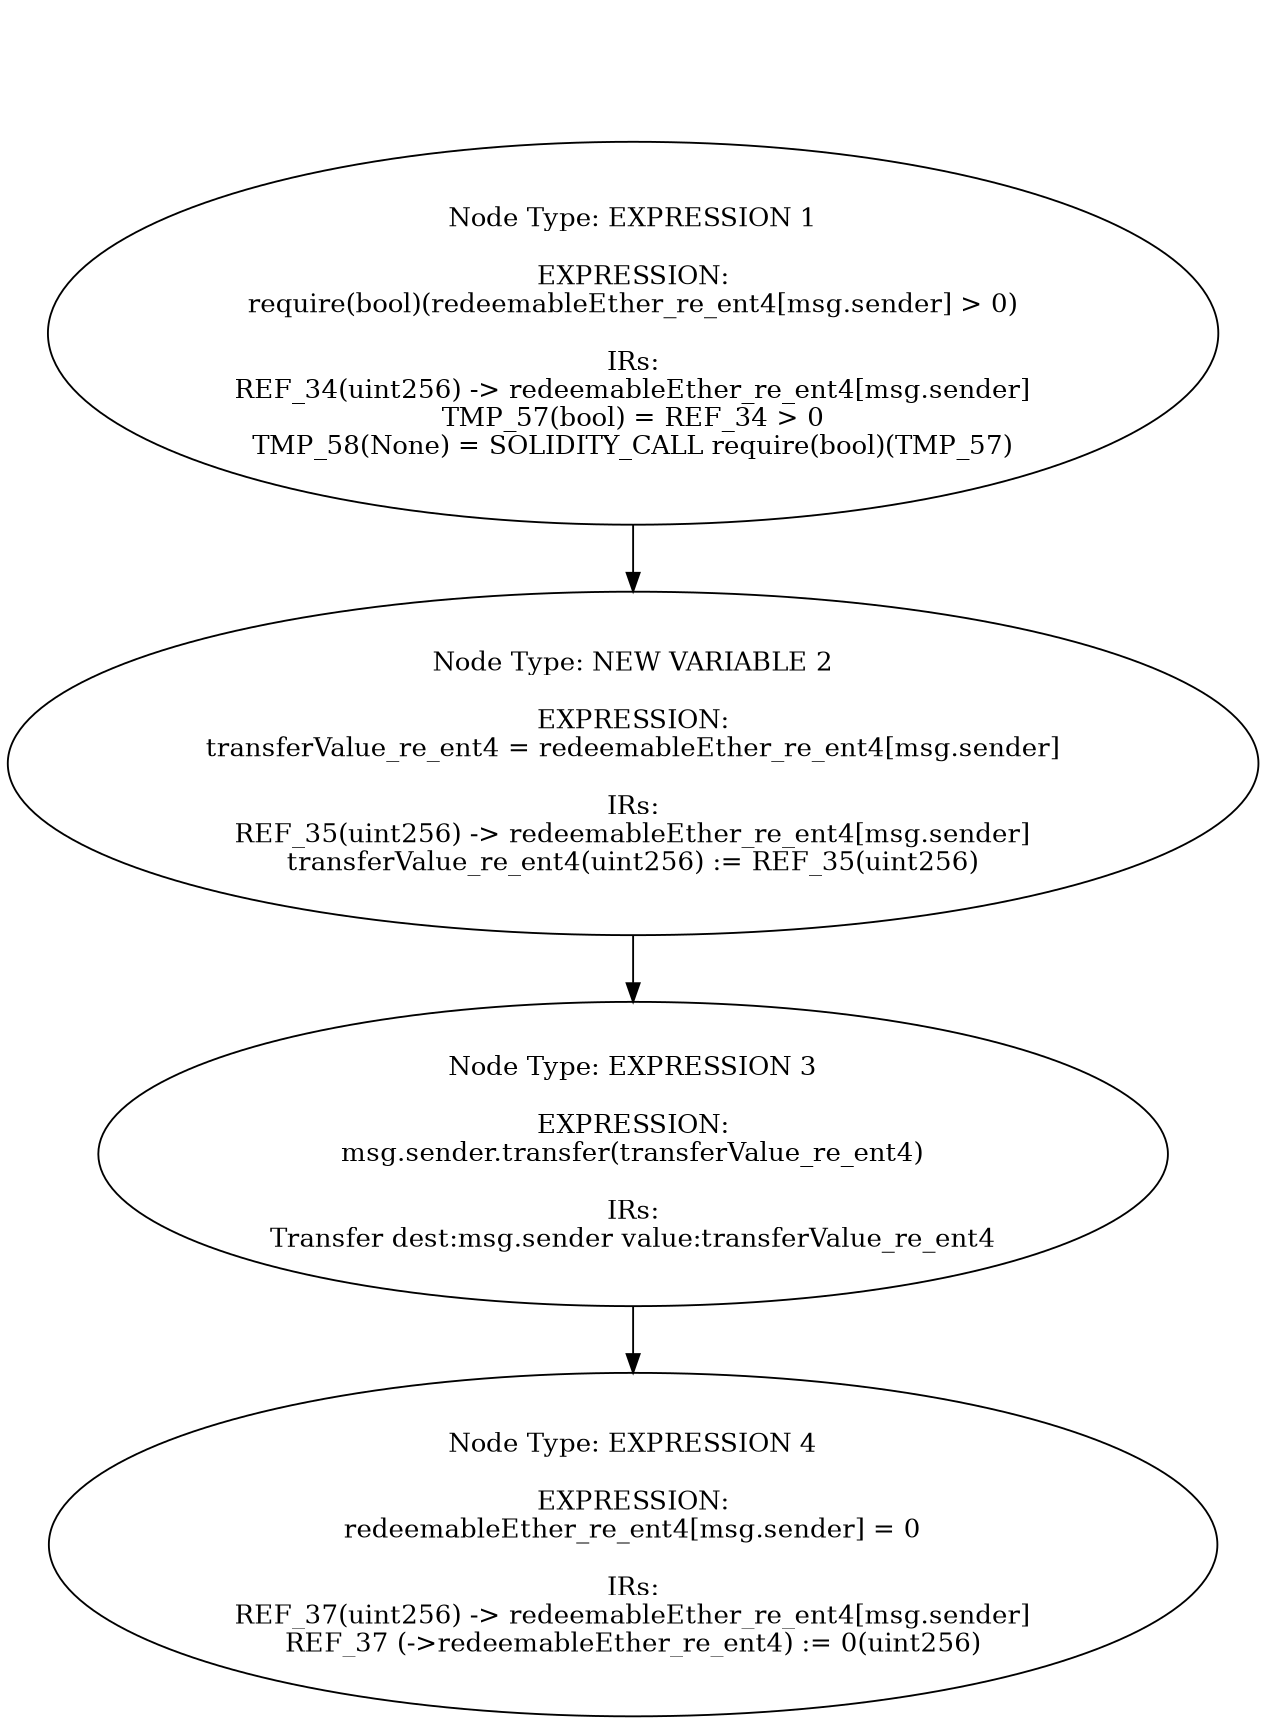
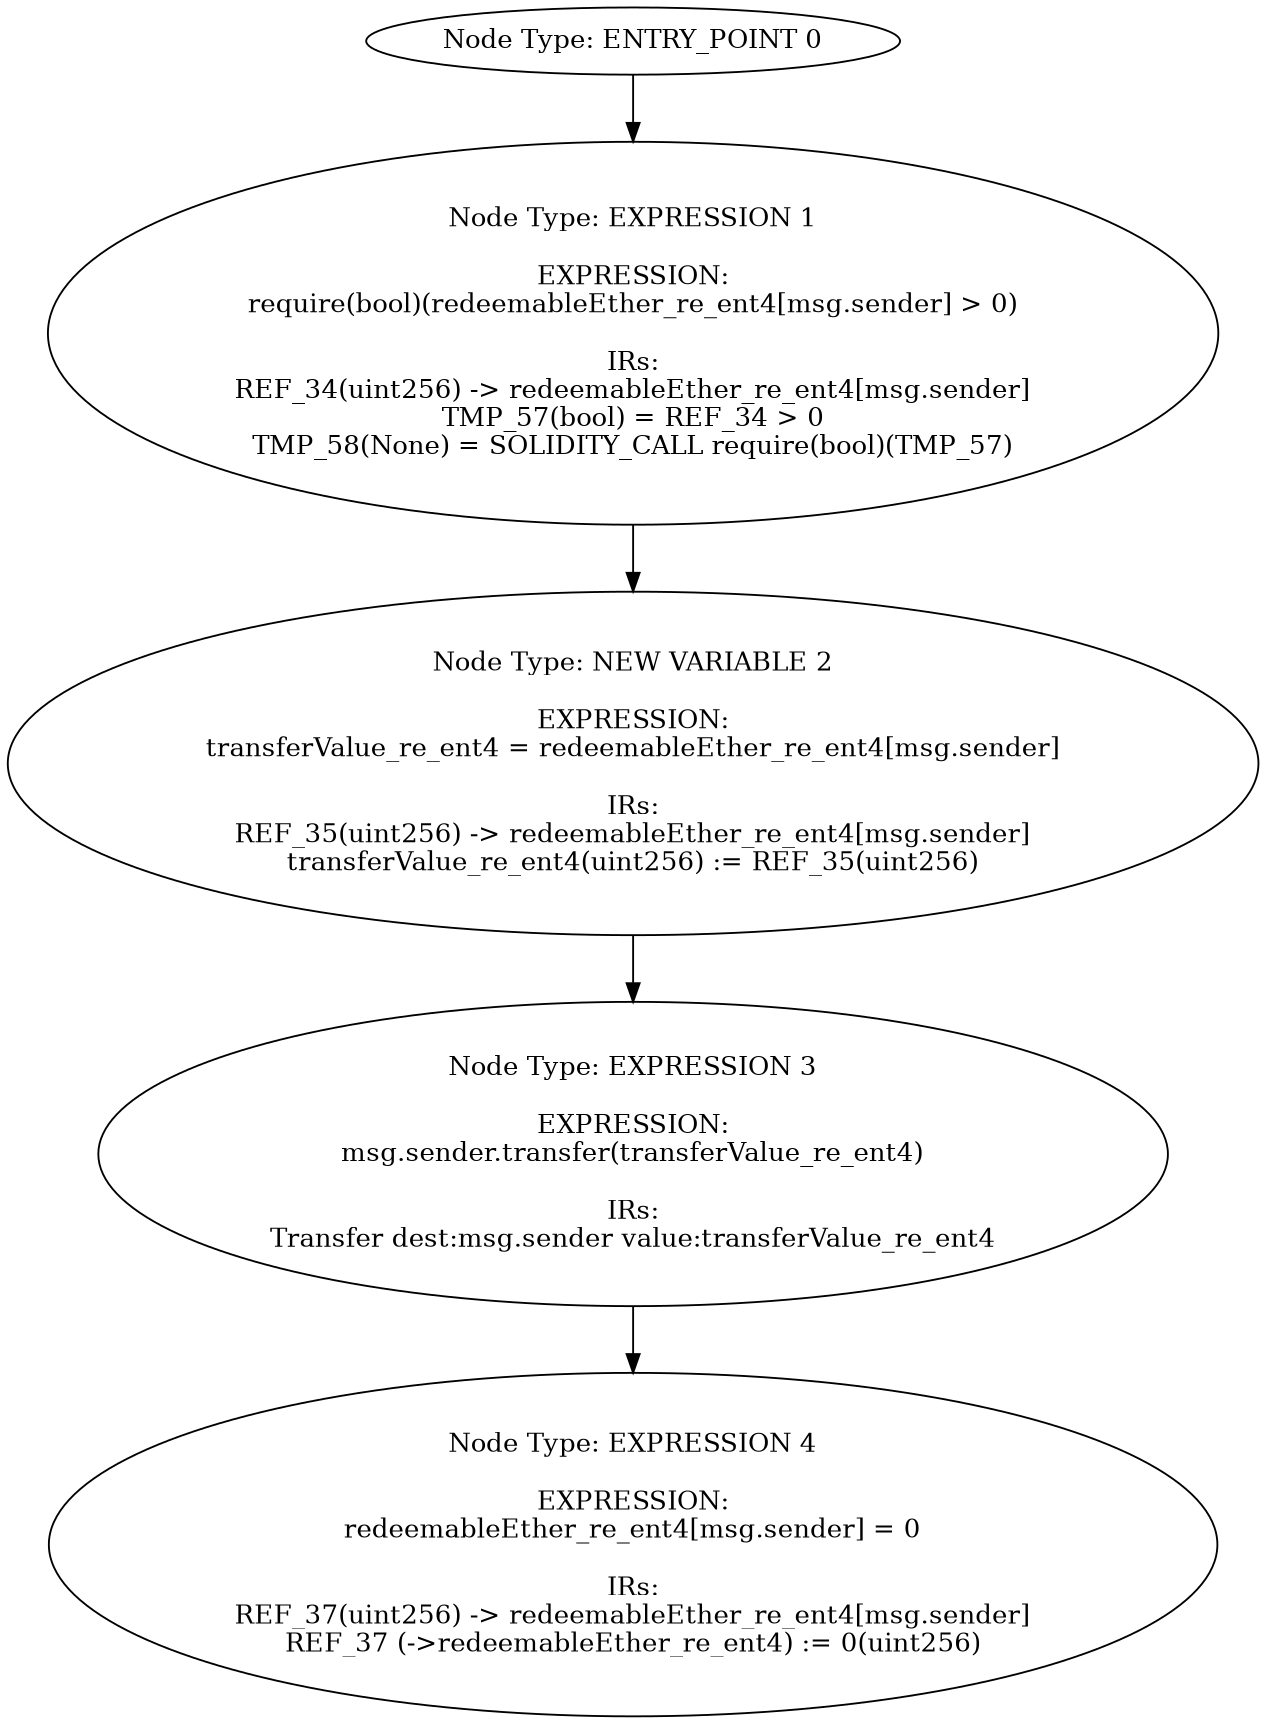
node "Node Type: ENTRY_POINT 0": added
